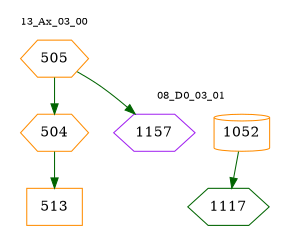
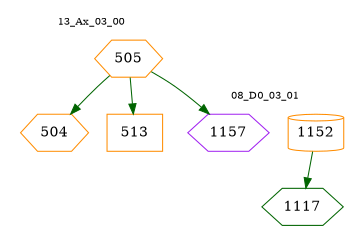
node "1052": label "1052" -> "1152"
edge "504" -> "513": now "505" -> "513"
